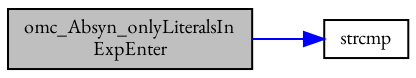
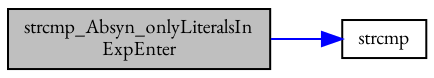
node "omc_Absyn_onlyLiteralsIn ExpEnter": label "omc_Absyn_onlyLiteralsIn ExpEnter" -> "strcmp_Absyn_onlyLiteralsIn ExpEnter"
